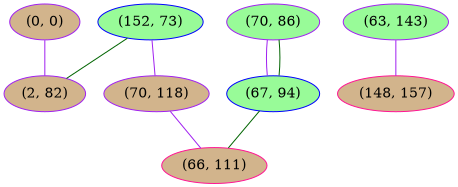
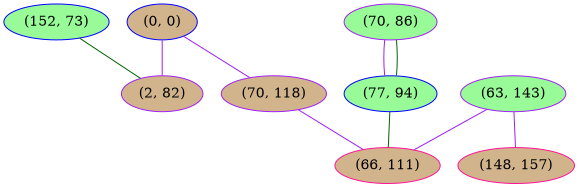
node "(0, 0)": color purple -> blue
edge "(152, 73)" -- "(70, 118)": now "(0, 0)" -- "(70, 118)"
node "(67, 94)": label "(67, 94)" -> "(77, 94)"
edge "(63, 143)" -- "(66, 111)": added
